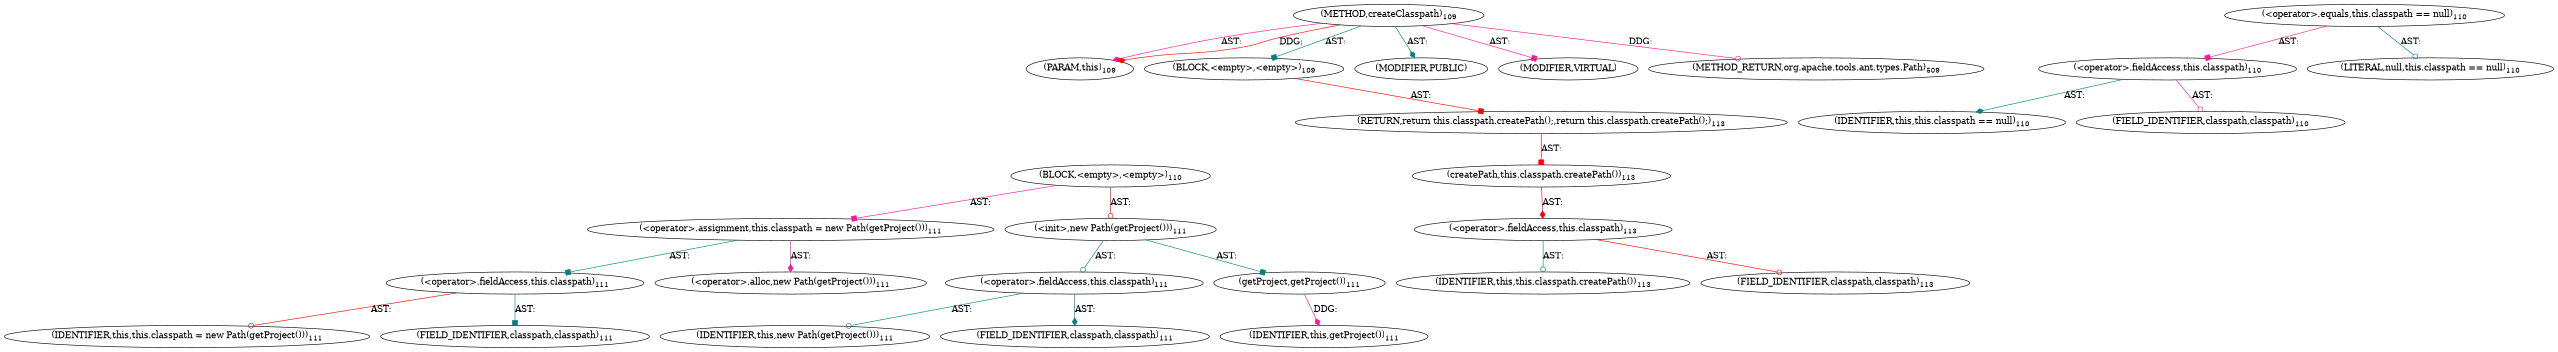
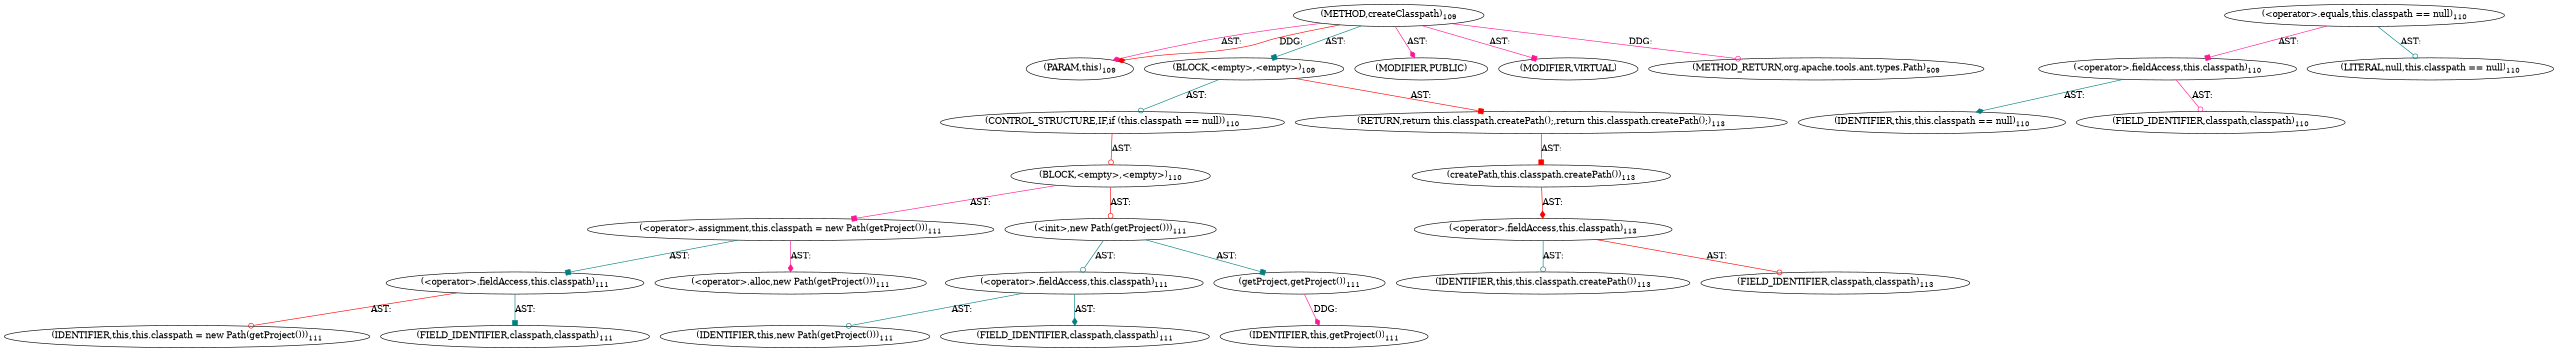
edge "(METHOD,createClasspath)" -> "(MODIFIER,PUBLIC)": color teal -> deeppink
node "(CONTROL_STRUCTURE,IF,if (this.classpath == null))": added
